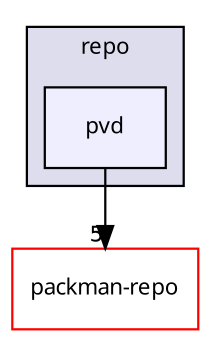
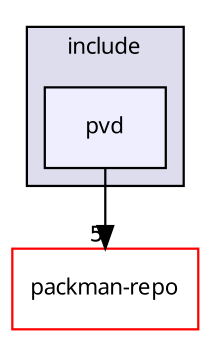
cluster "repo": label "repo" -> "include"
